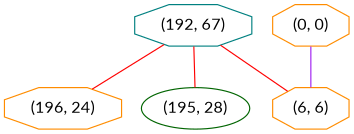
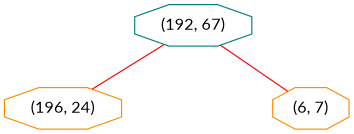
node "(0, 0)": removed
node "(195, 28)": removed
node "(6, 6)": label "(6, 6)" -> "(6, 7)"
